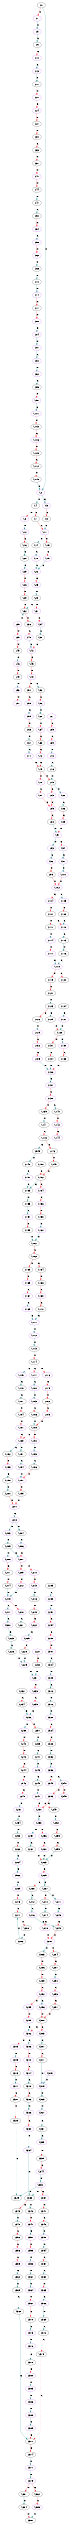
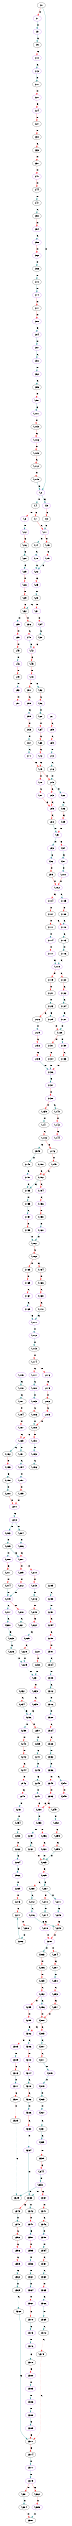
edge "S35" -> "S32": reversed
node "S122": added
edge "S174" -> "S175": removed, label "G"
edge "S196" -> "S197": removed, label "A"
edge "S340" -> "S353": now "S349" -> "S353"
edge "S311" -> "S319": now "S311" -> "S315"
